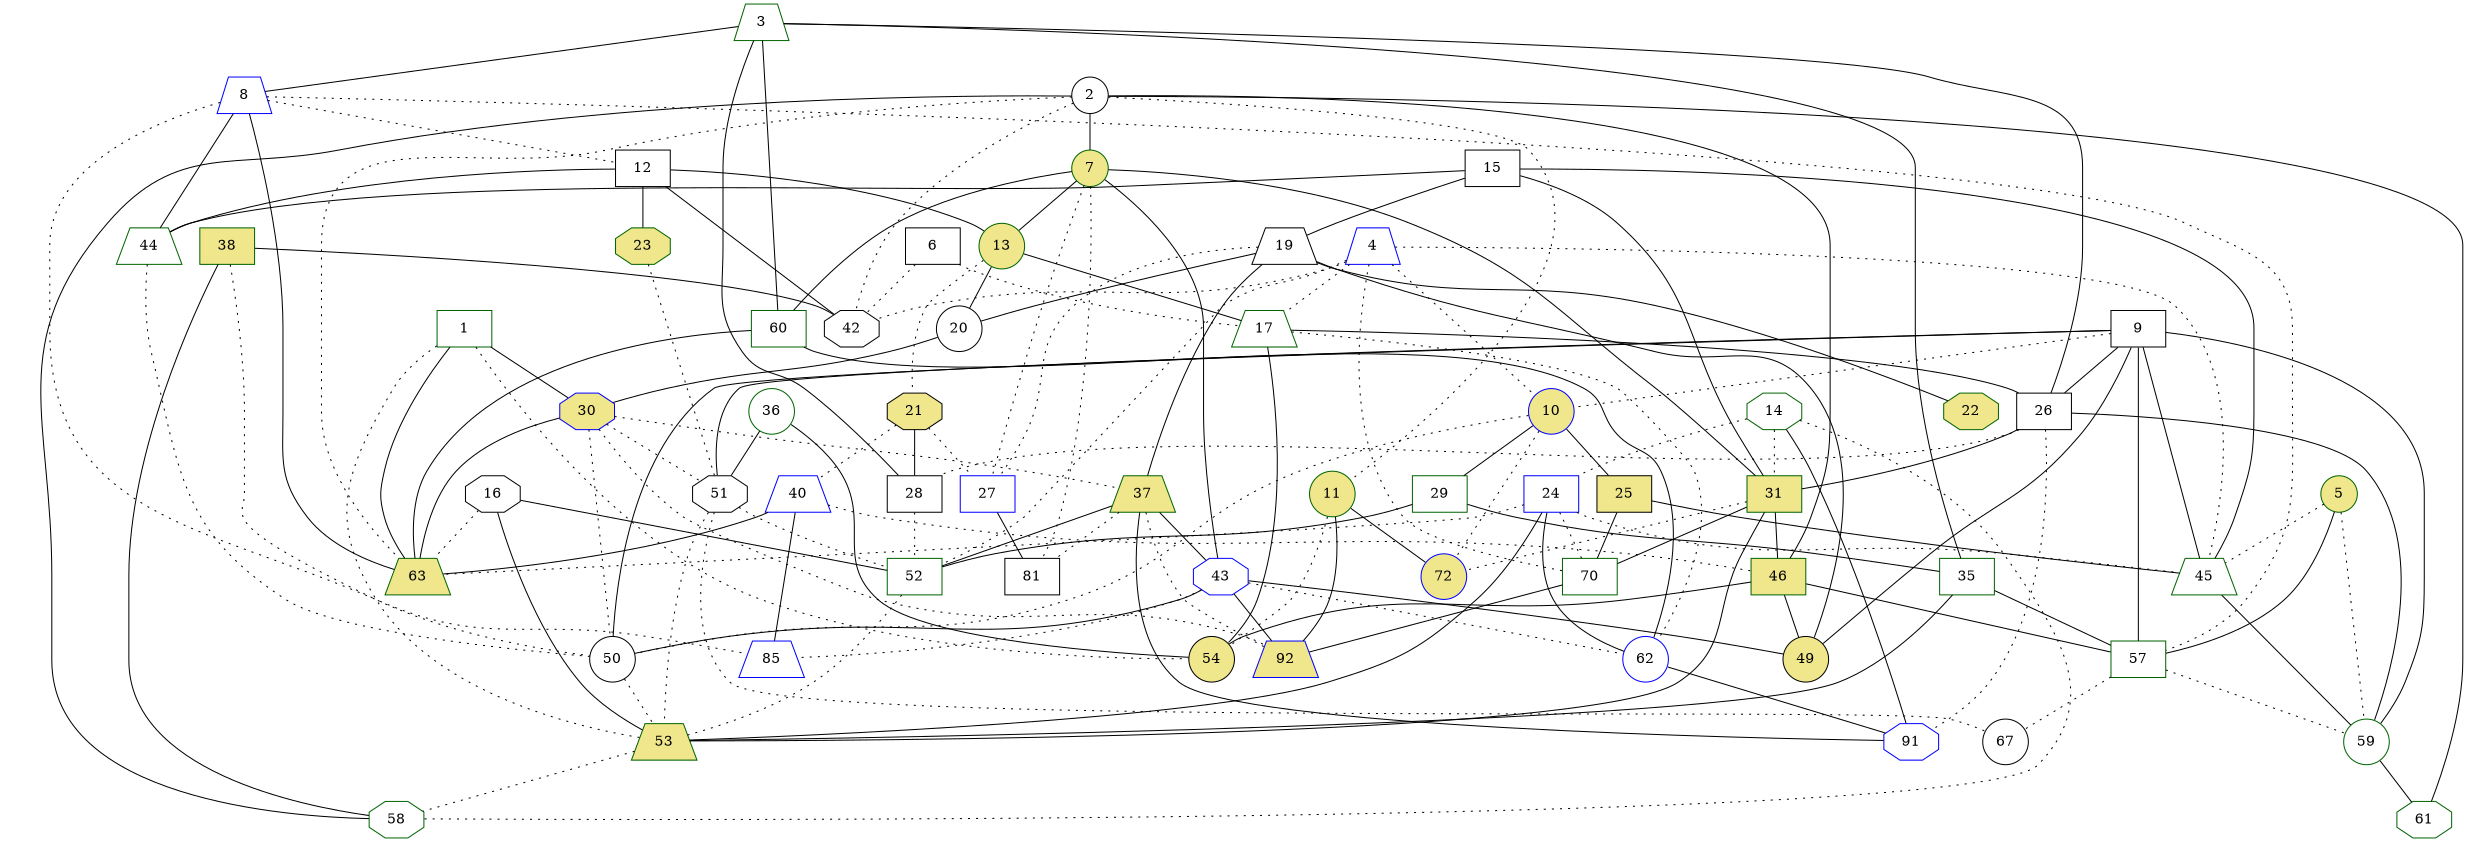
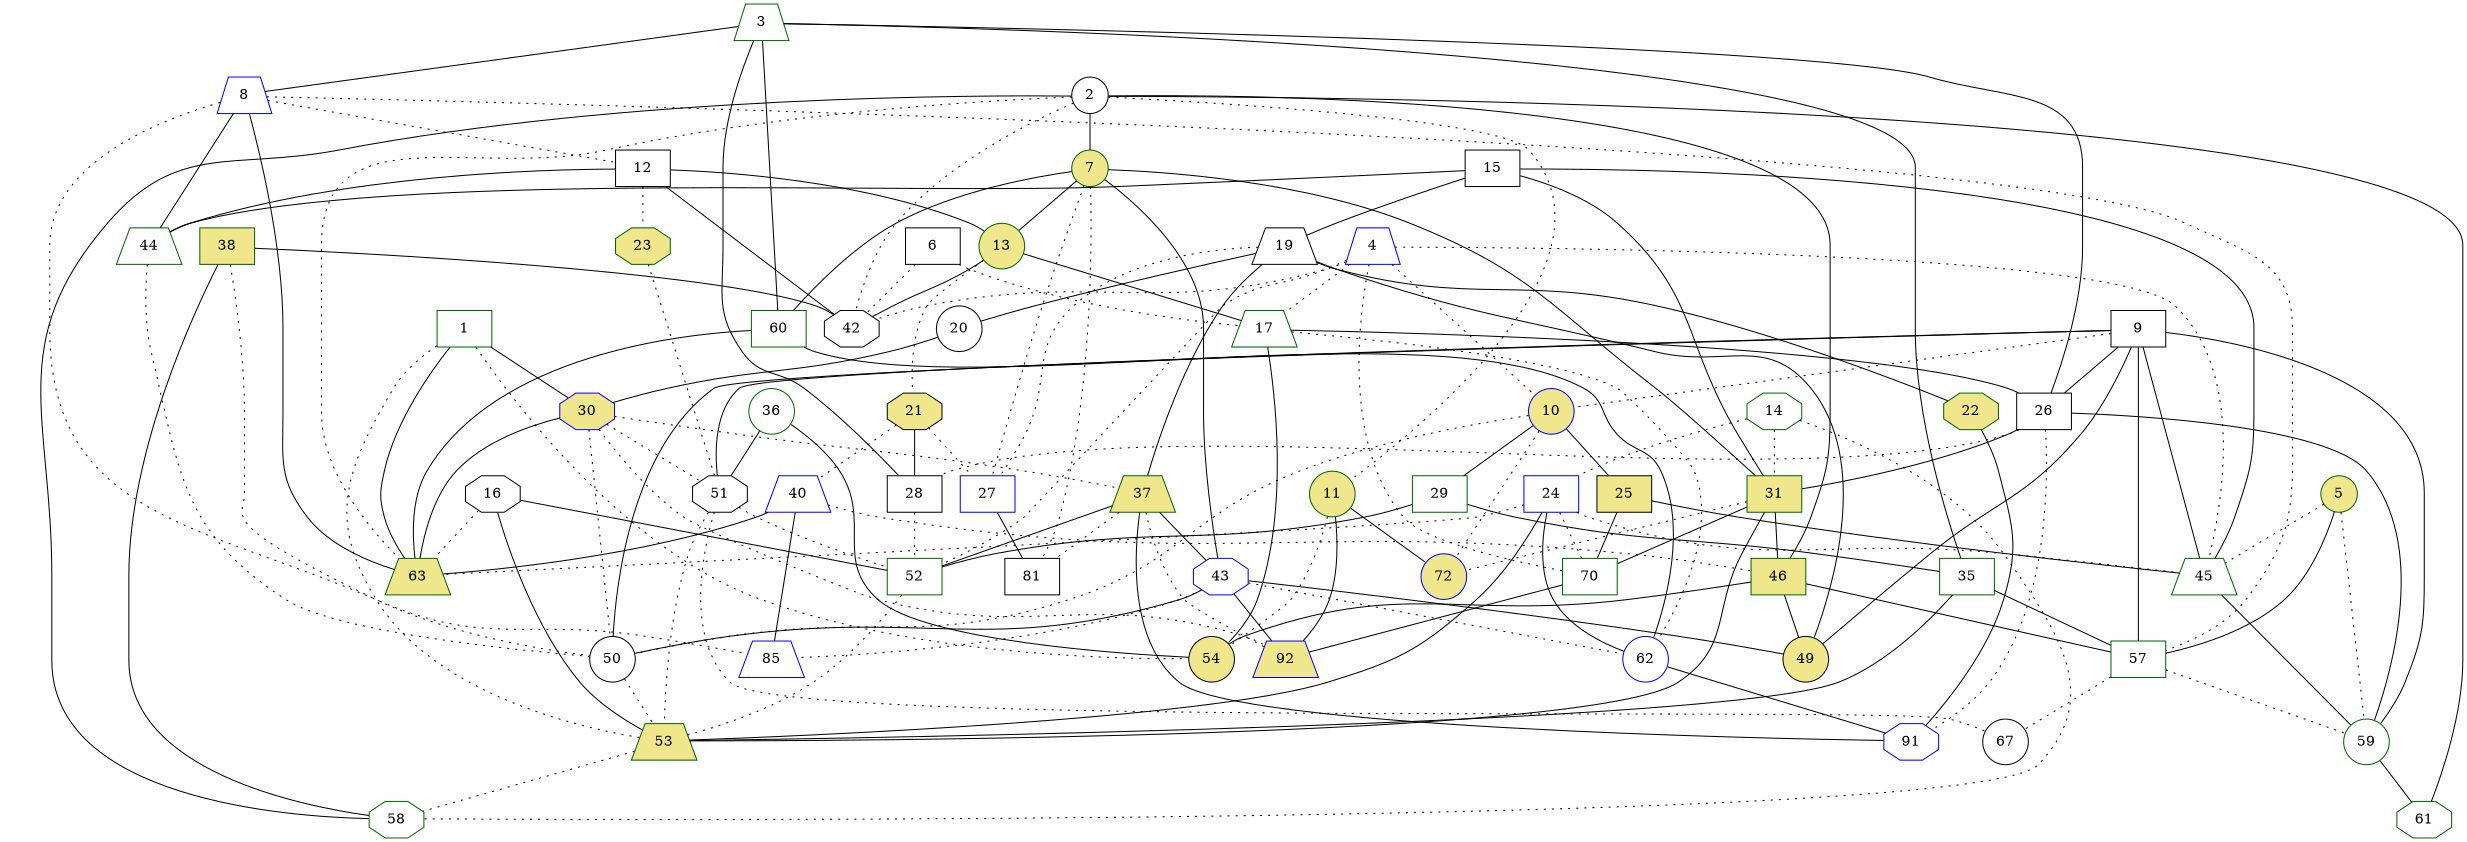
edge "12" -- "23": style solid -> dotted
edge "13" -- "20": now "13" -- "42"
edge "14" -- "91": now "22" -- "91"
